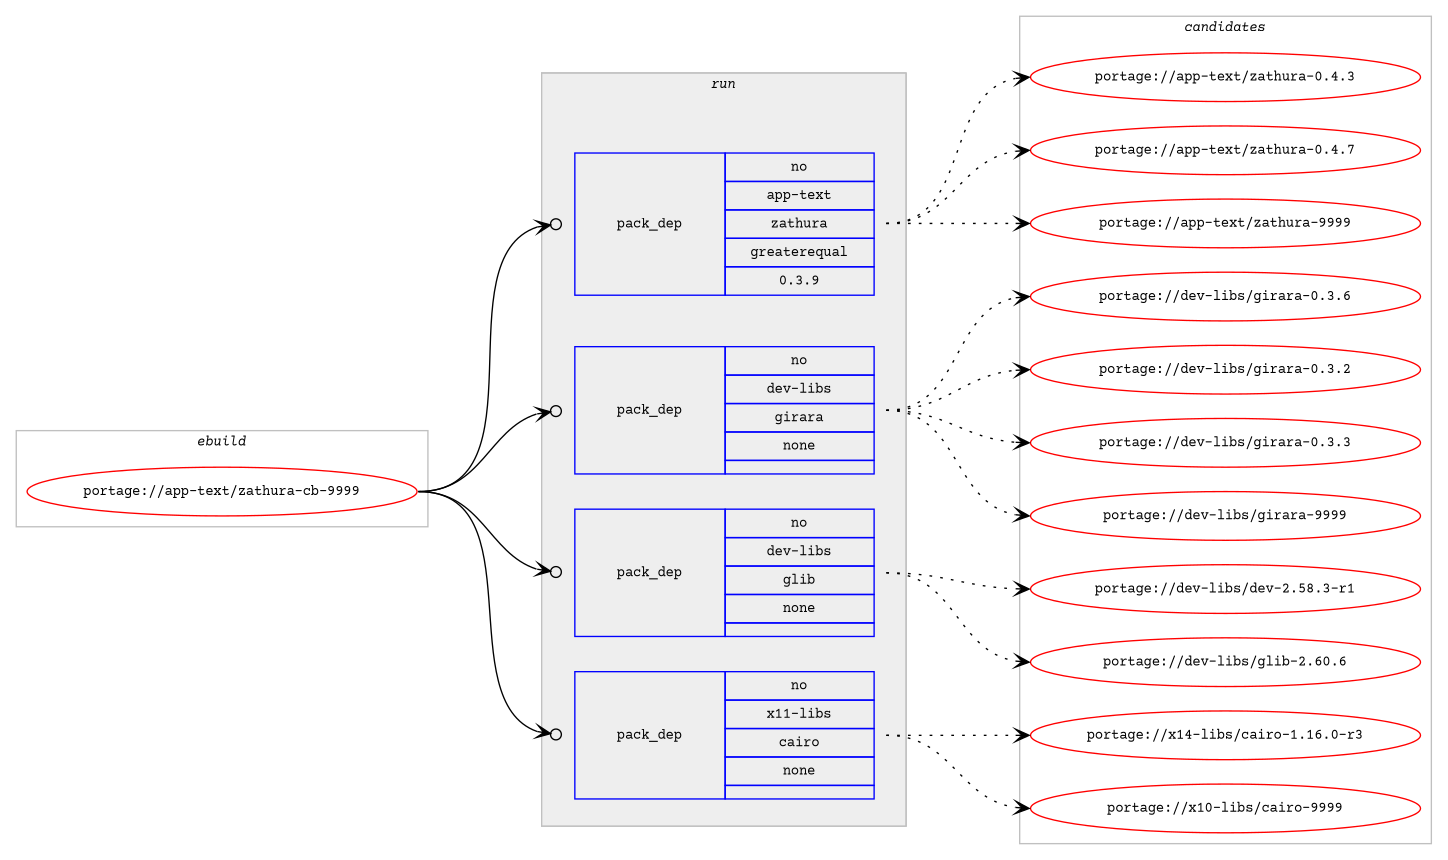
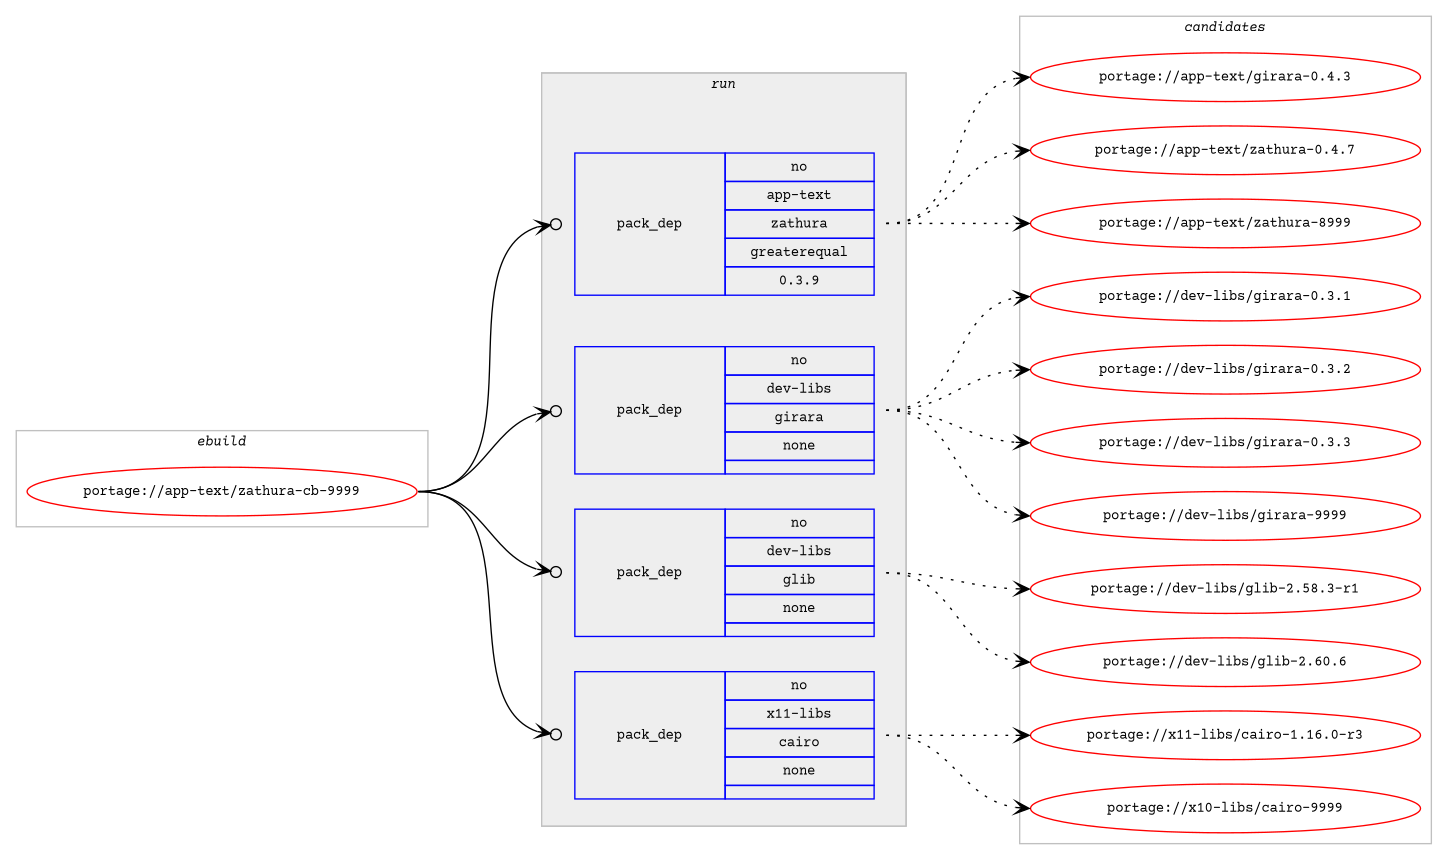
node "portage://app-text/zathura-0.4.3": label "portage://app-text/zathura-0.4.3" -> "portage://app-text/girara-0.4.3"
node "portage://app-text/zathura-9999": label "portage://app-text/zathura-9999" -> "portage://app-text/zathura-8999"
node "portage://dev-libs/girara-0.3.6": label "portage://dev-libs/girara-0.3.6" -> "portage://dev-libs/girara-0.3.1"
node "portage://dev-libs/dev-2.58.3-r1": label "portage://dev-libs/dev-2.58.3-r1" -> "portage://dev-libs/glib-2.58.3-r1"
node "portage://x14-libs/cairo-1.16.0-r3": label "portage://x14-libs/cairo-1.16.0-r3" -> "portage://x11-libs/cairo-1.16.0-r3"
